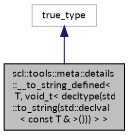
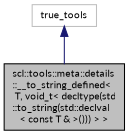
node "true_type": label "true_type" -> "true_tools"
